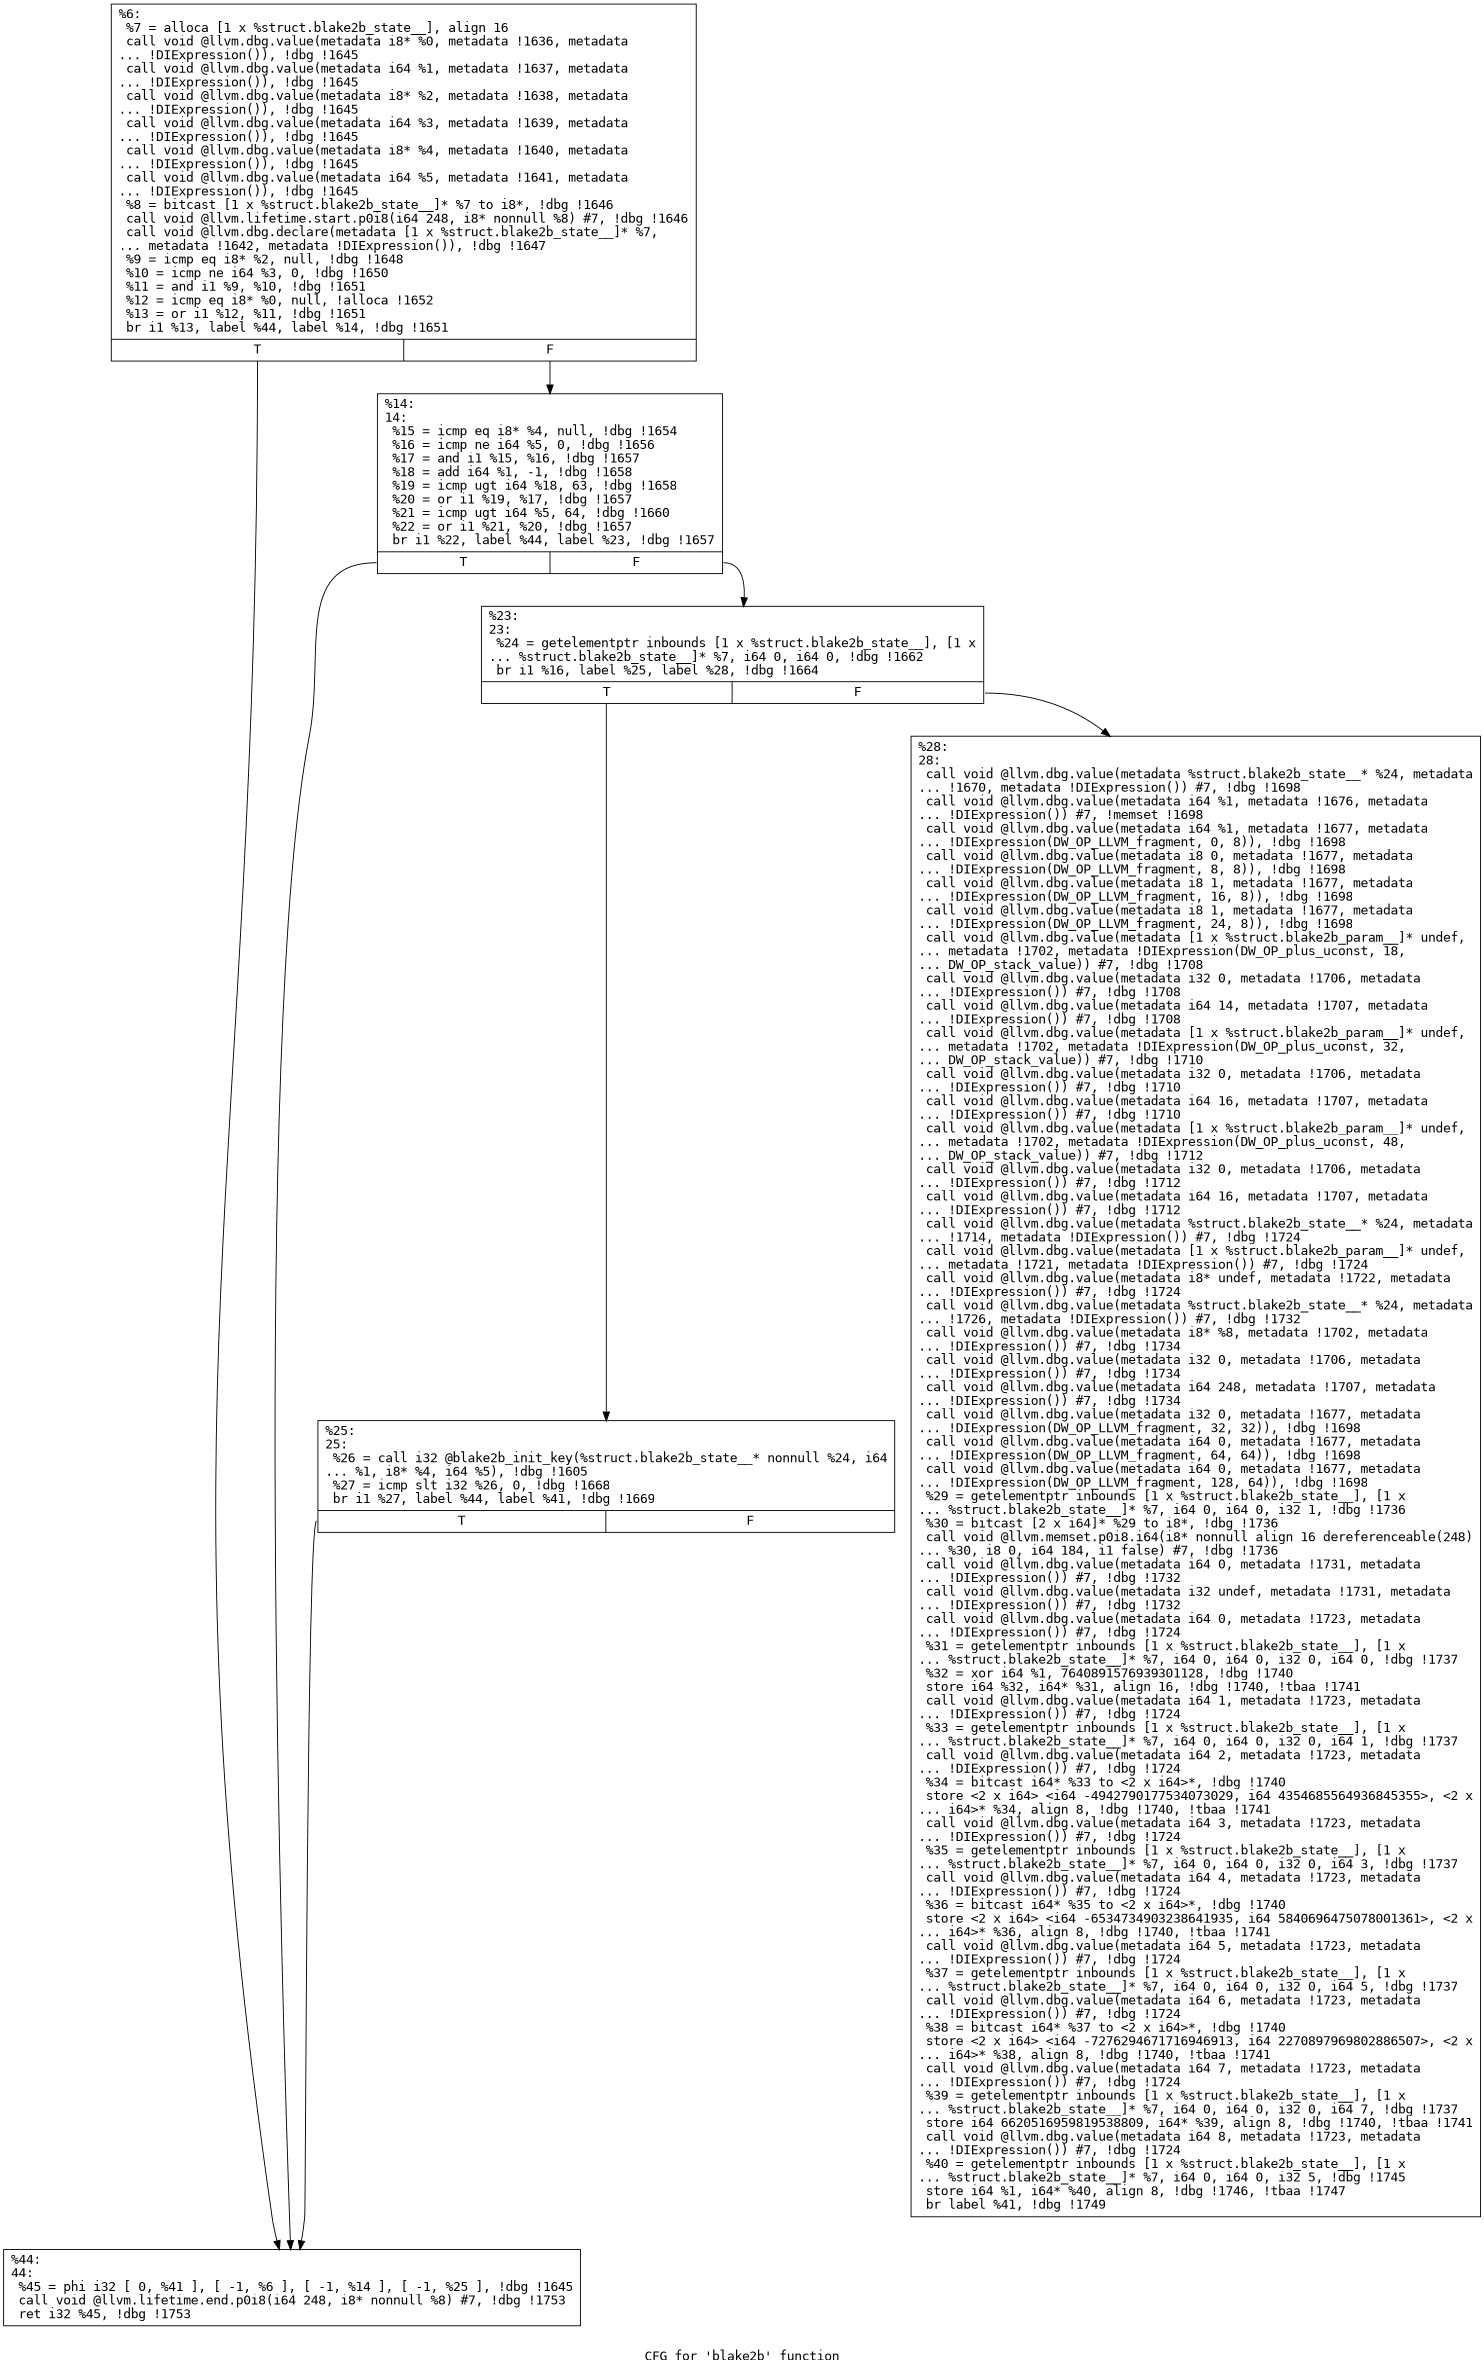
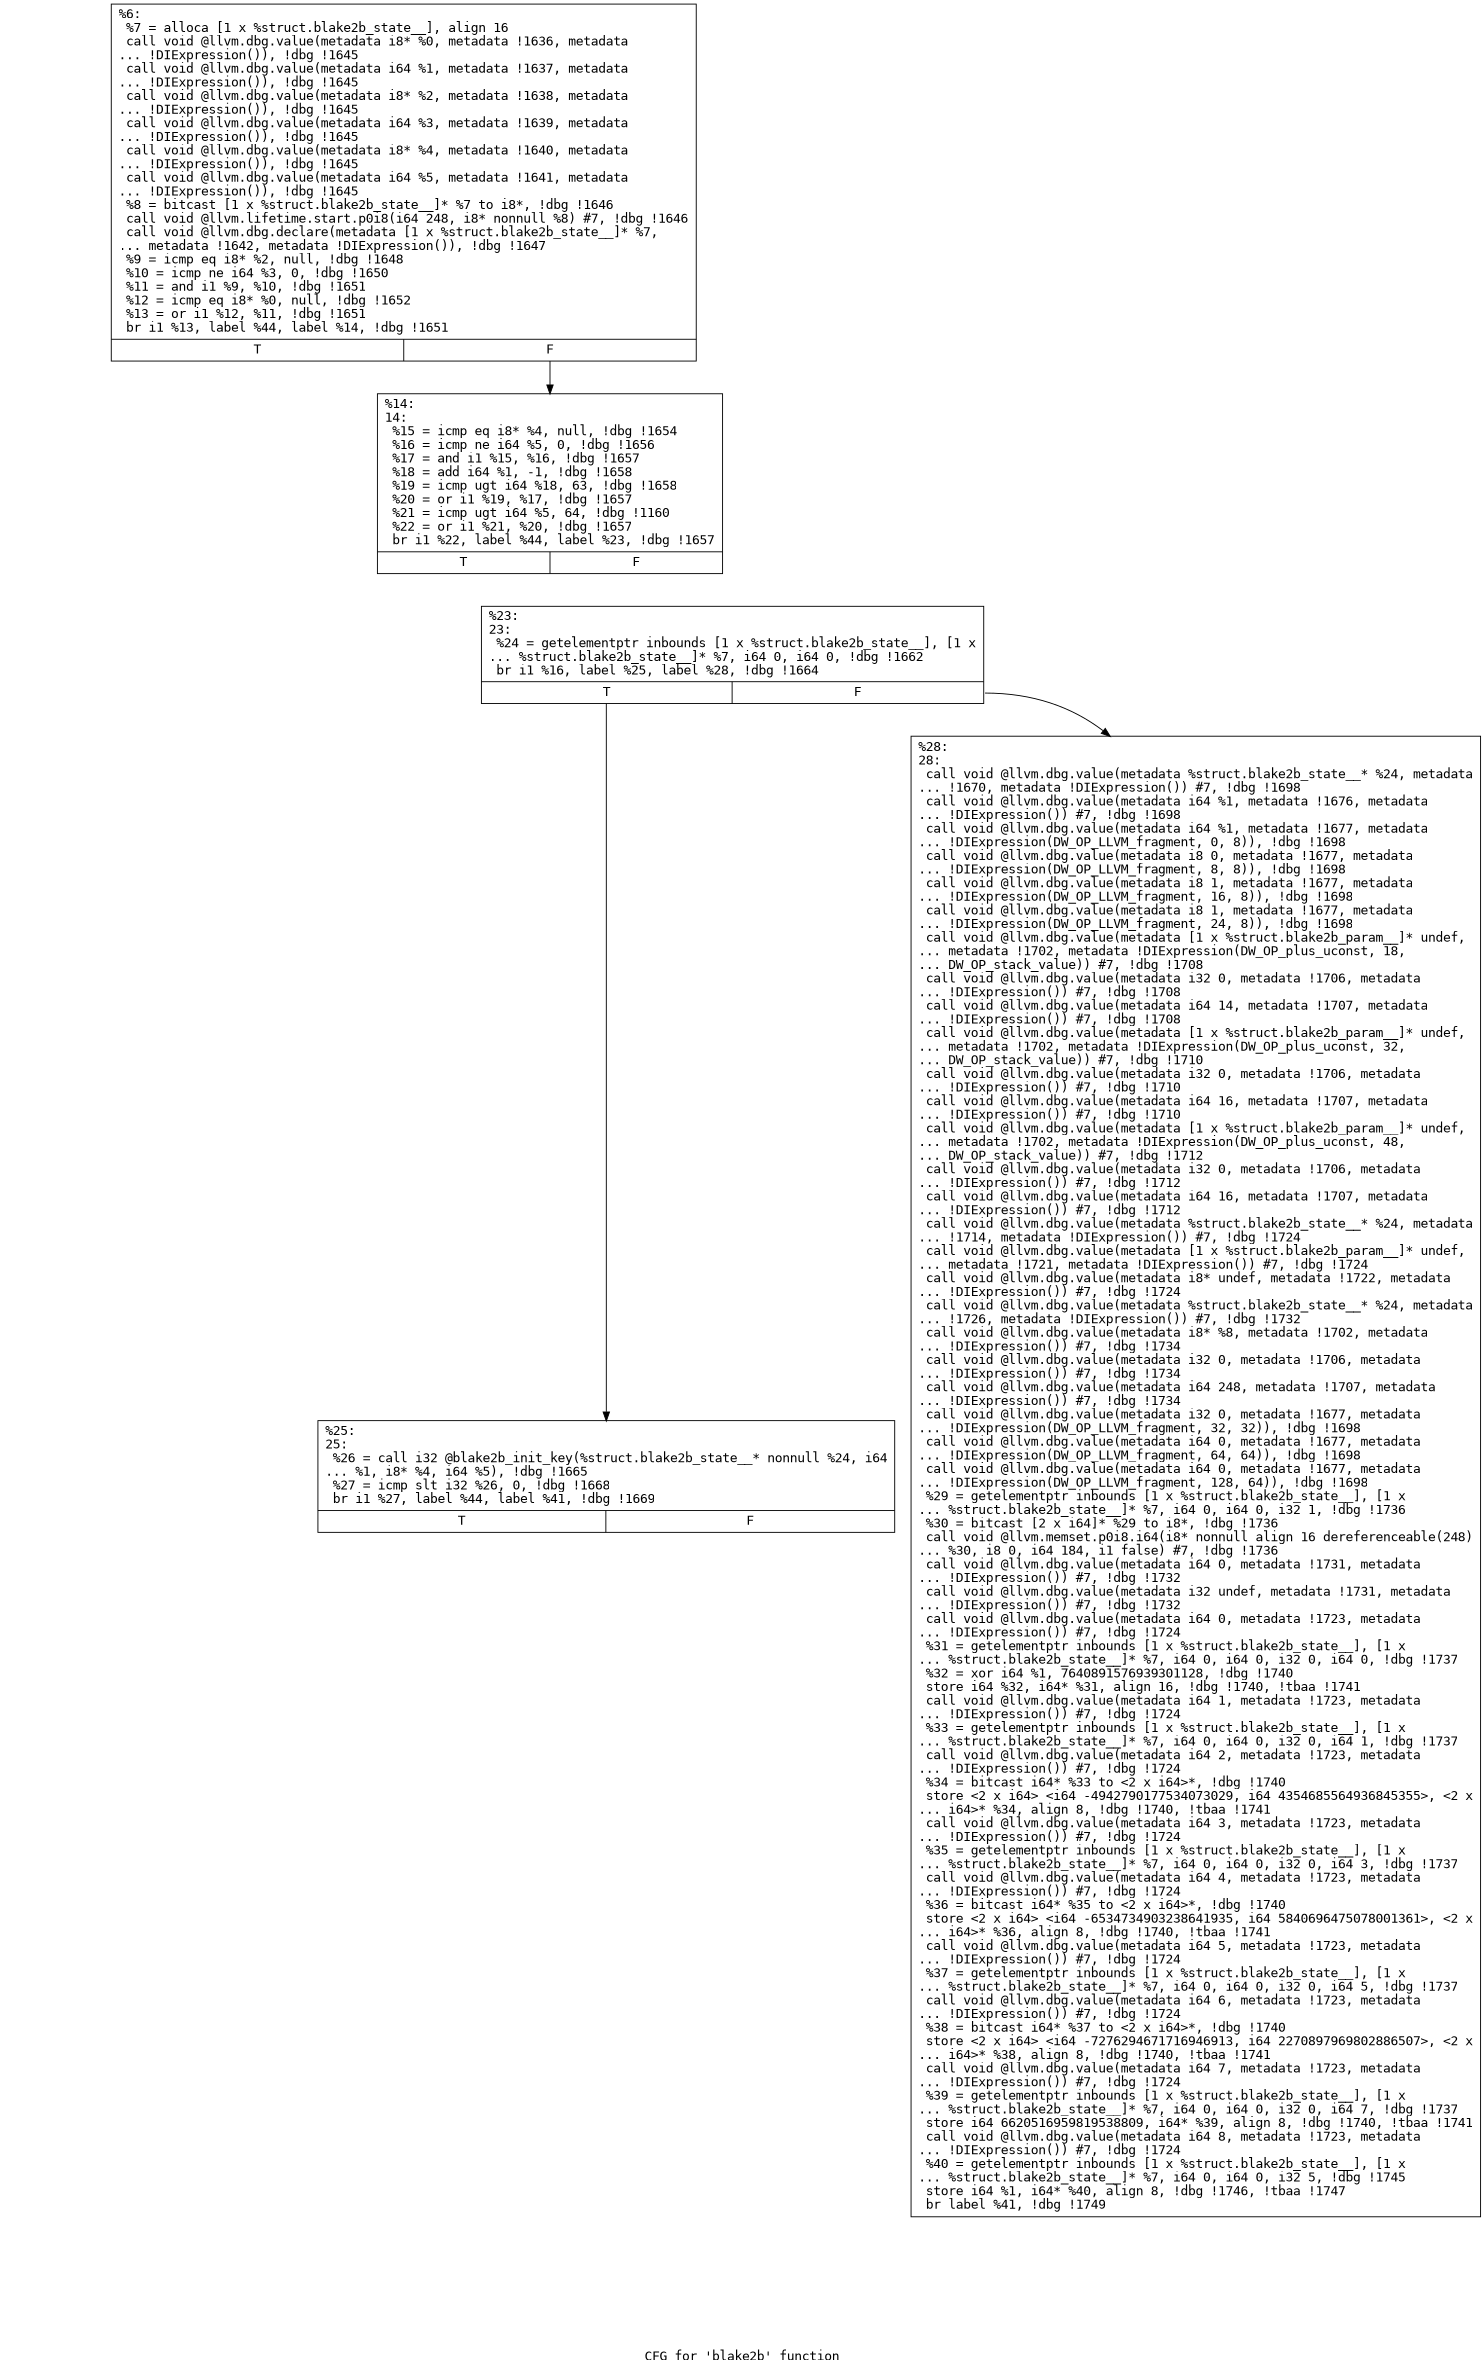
node "%6:": text "%12 = icmp eq i8* %0, null, !alloca !1652" -> "%12 = icmp eq i8* %0, null, !dbg !1652"
node "%14:": text "%21 = icmp ugt i64 %5, 64, !dbg !1660" -> "%21 = icmp ugt i64 %5, 64, !dbg !1160"
edge "%14:" -> "%23:": removed
node "%28:": text "... !DIExpression()) #7, !memset !1698" -> "... !DIExpression()) #7, !dbg !1698"
node "%25:": text "... %1, i8* %4, i64 %5), !dbg !1605" -> "... %1, i8* %4, i64 %5), !dbg !1665"
node "%44:": removed
